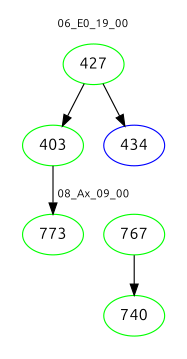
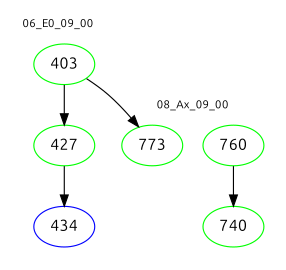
cluster "06_E0_19_00": label "06_E0_19_00" -> "06_E0_09_00"
edge "427" -> "403": reversed
node "767": label "767" -> "760"
